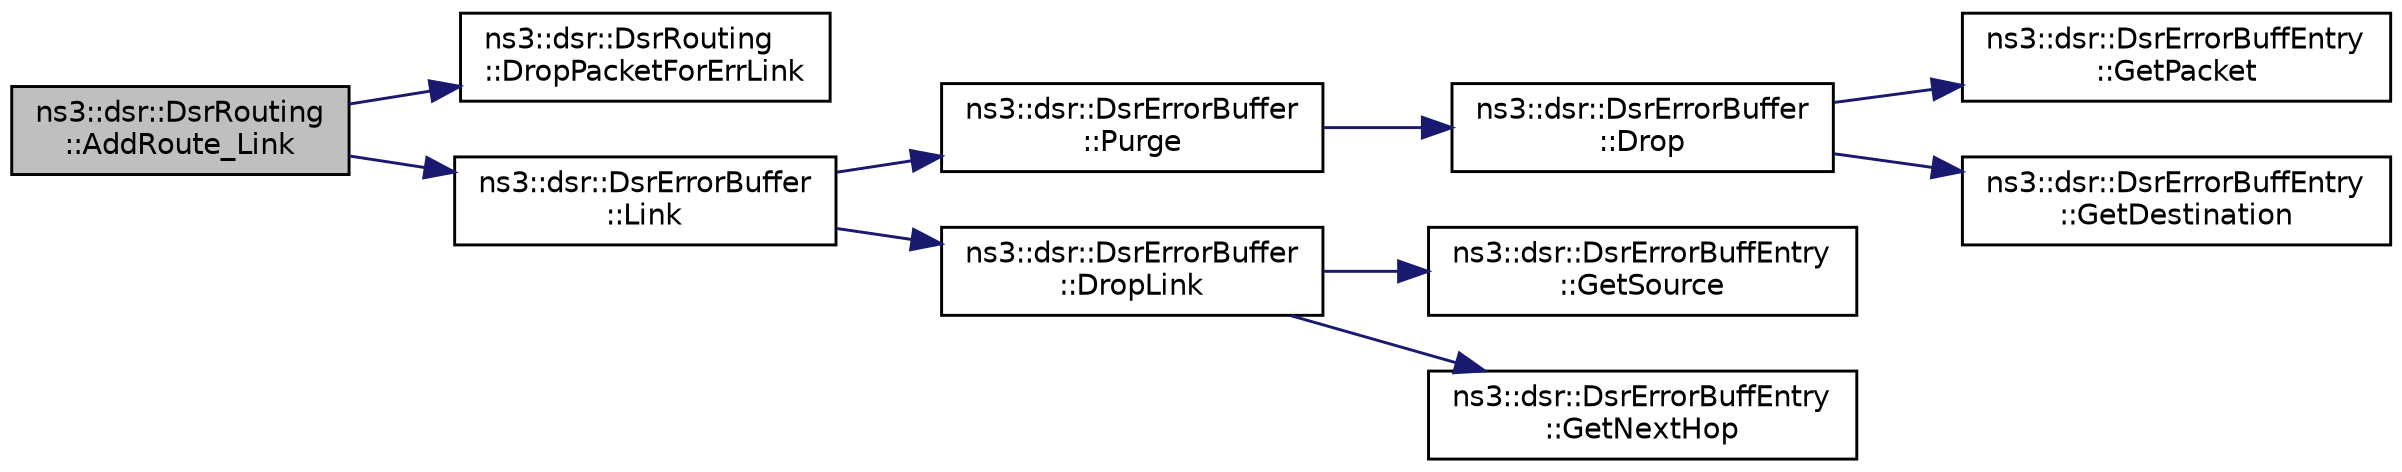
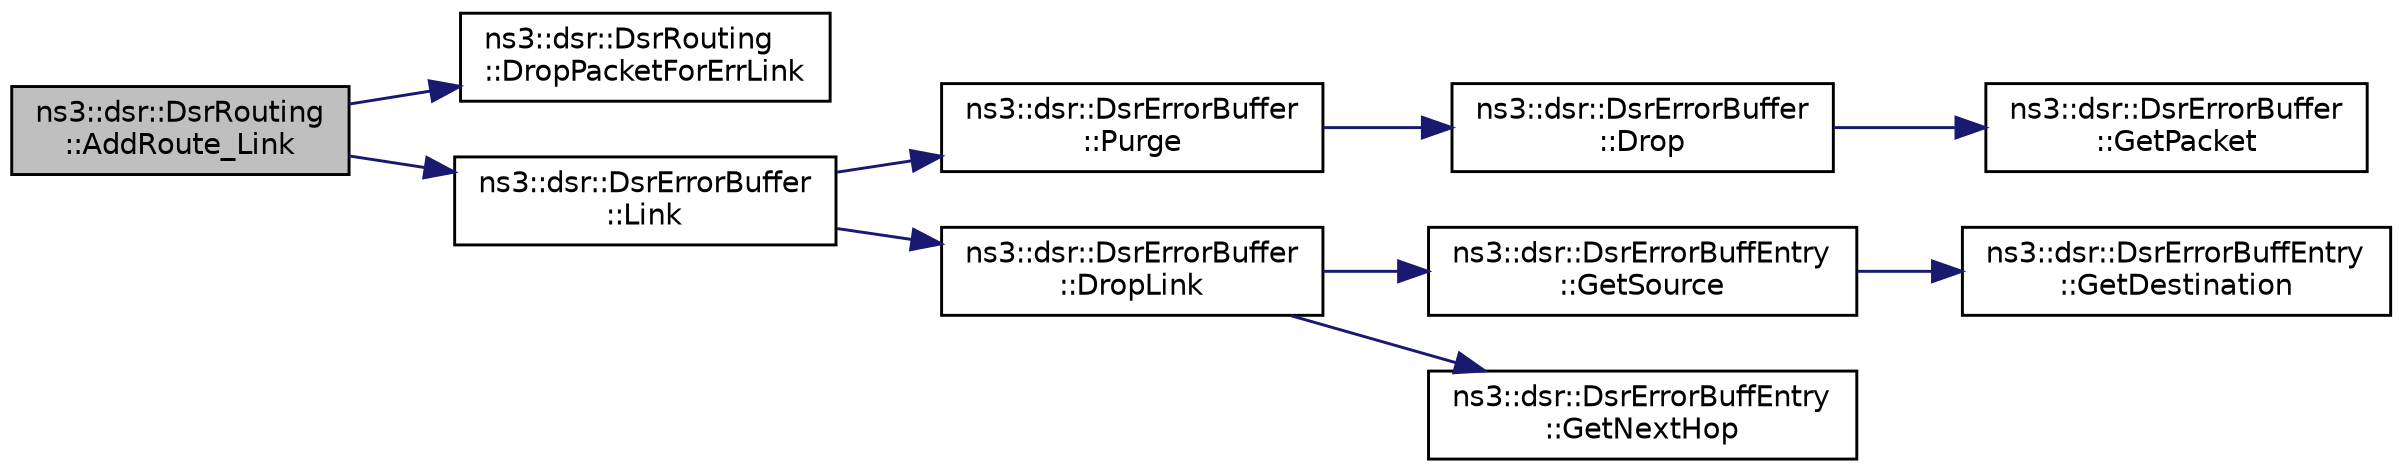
node "ns3::dsr::DsrErrorBuffEntry ::GetPacket": label "ns3::dsr::DsrErrorBuffEntry ::GetPacket" -> "ns3::dsr::DsrErrorBuffer ::GetPacket"
edge "ns3::dsr::DsrErrorBuffer ::Drop" -> "ns3::dsr::DsrErrorBuffEntry ::GetDestination": now "ns3::dsr::DsrErrorBuffEntry ::GetSource" -> "ns3::dsr::DsrErrorBuffEntry ::GetDestination"
